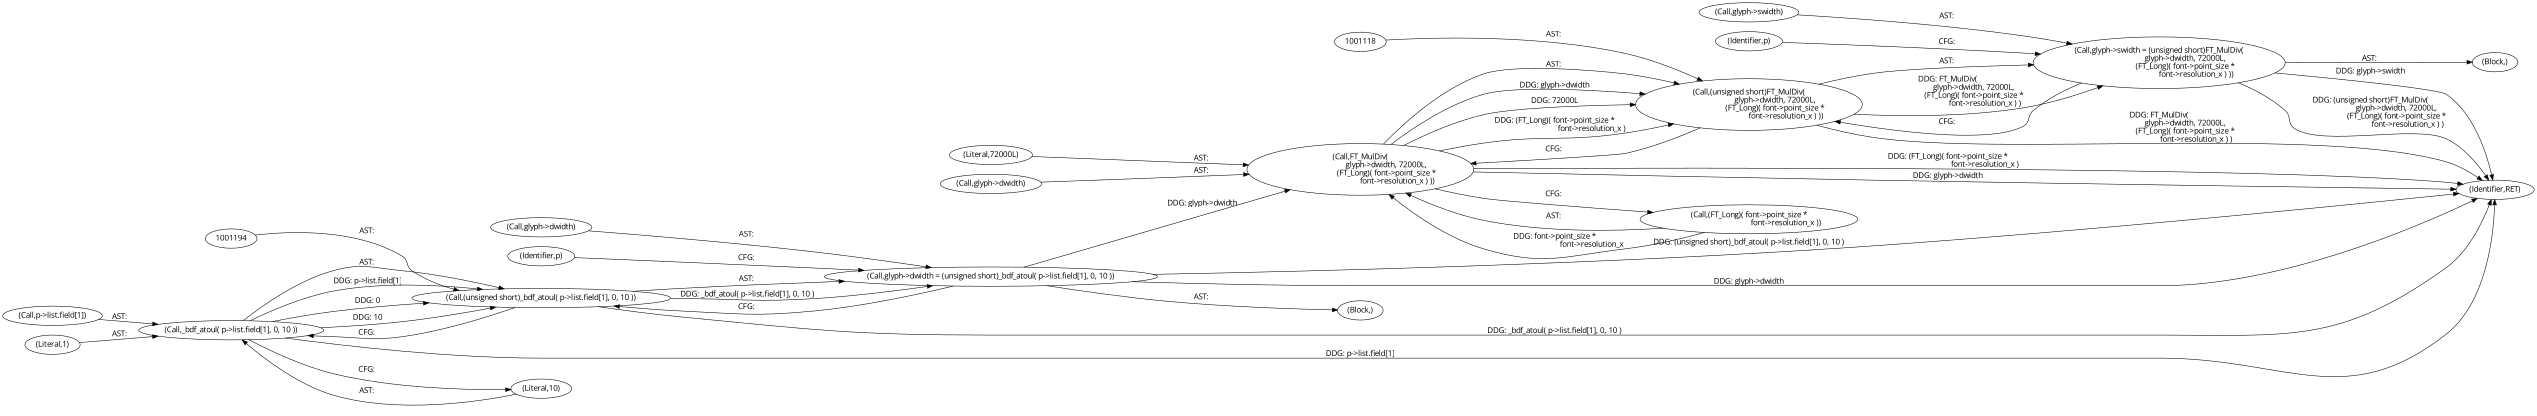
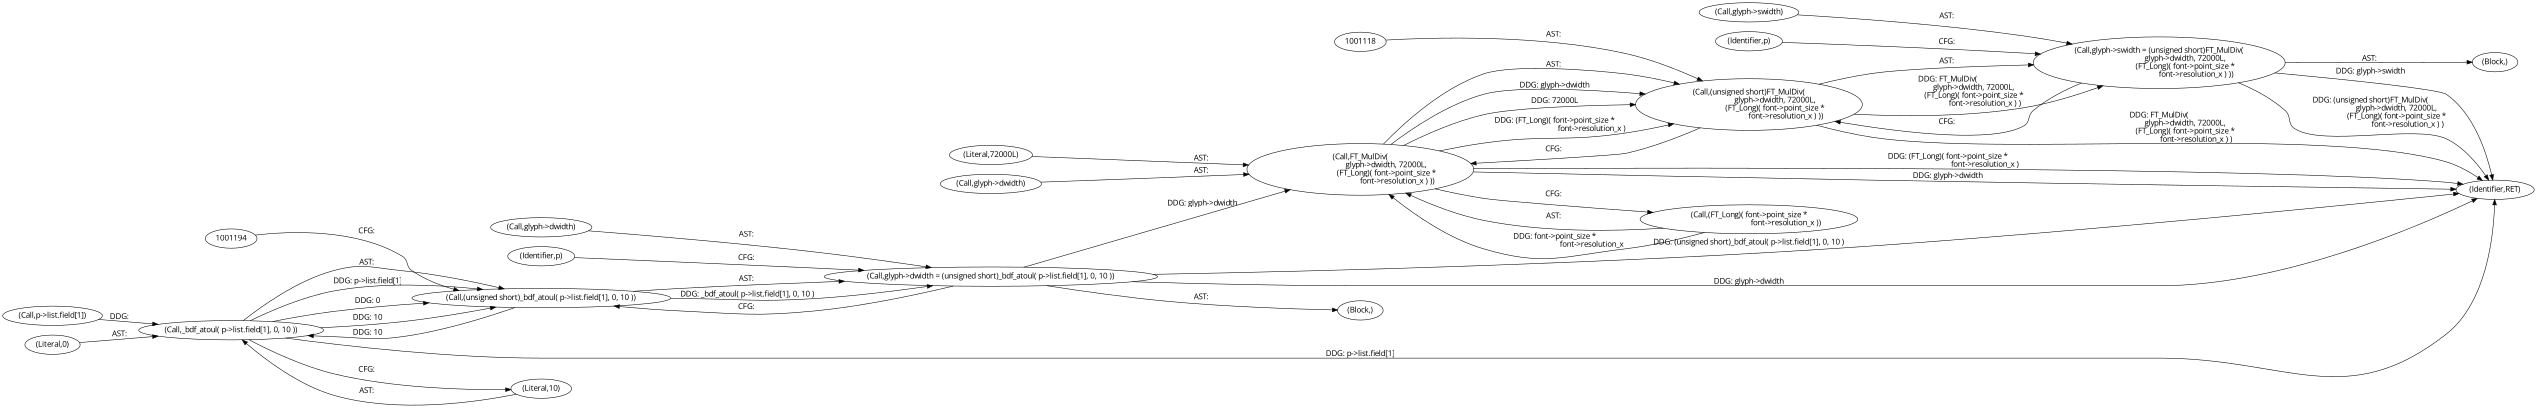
edge "1001194" -> "(Call,(unsigned short)_bdf_atoul( p->list.field[1], 0, 10 ))": label "AST: " -> "CFG: "
edge "(Call,p->list.field[1])" -> "(Call,_bdf_atoul( p->list.field[1], 0, 10 ))": label "AST: " -> "DDG: "
edge "(Call,(unsigned short)_bdf_atoul( p->list.field[1], 0, 10 ))" -> "(Call,_bdf_atoul( p->list.field[1], 0, 10 ))": label "CFG: " -> "DDG: 10"
edge "(Call,(unsigned short)_bdf_atoul( p->list.field[1], 0, 10 ))" -> "(Identifier,RET)": removed, label "DDG: _bdf_atoul( p->list.field[1], 0, 10 )"
node "(Literal,1)": label "(Literal,1)" -> "(Literal,0)"
